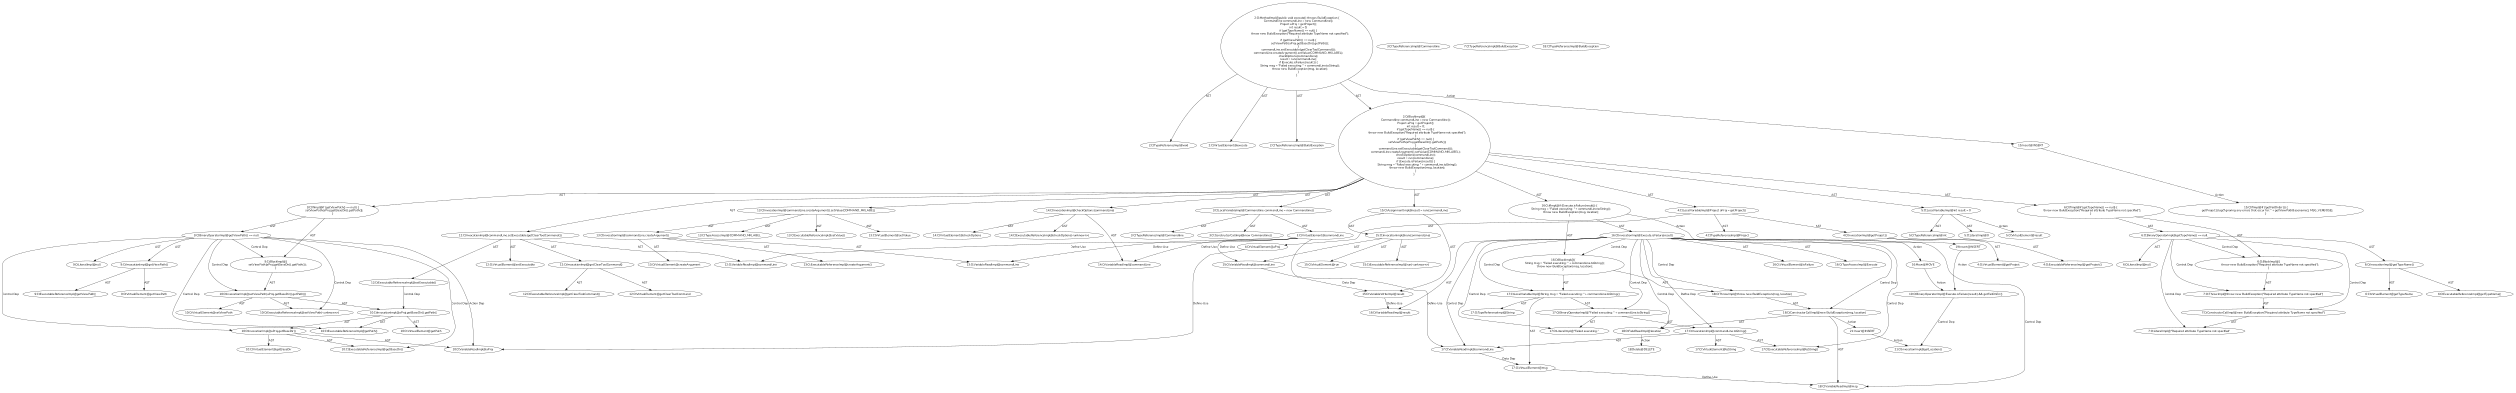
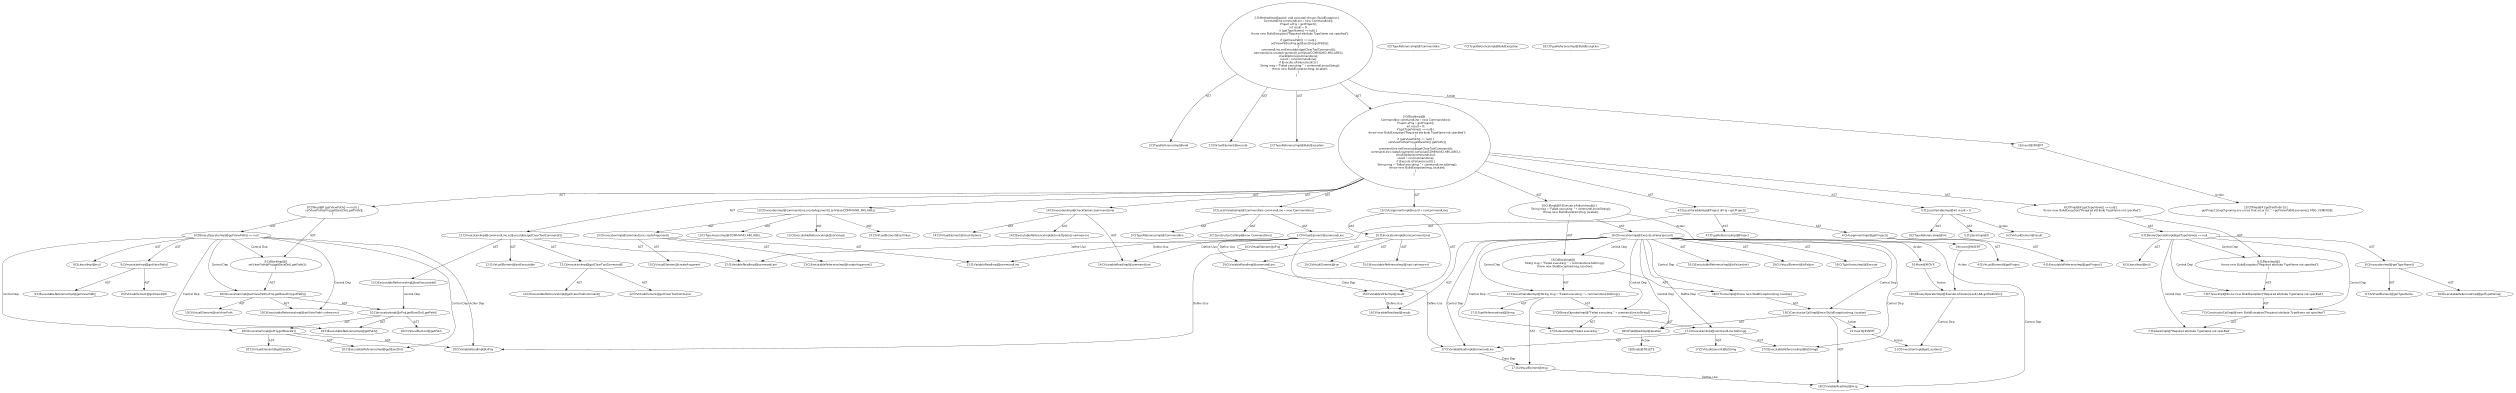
node "4:CtInvocationImpl@getProject()": label "4:CtInvocationImpl@getProject()" -> "4:CtAssignmentImpl@getProject()"
node "16:CtExecutableReferenceImpl@isFailure(int)": added
